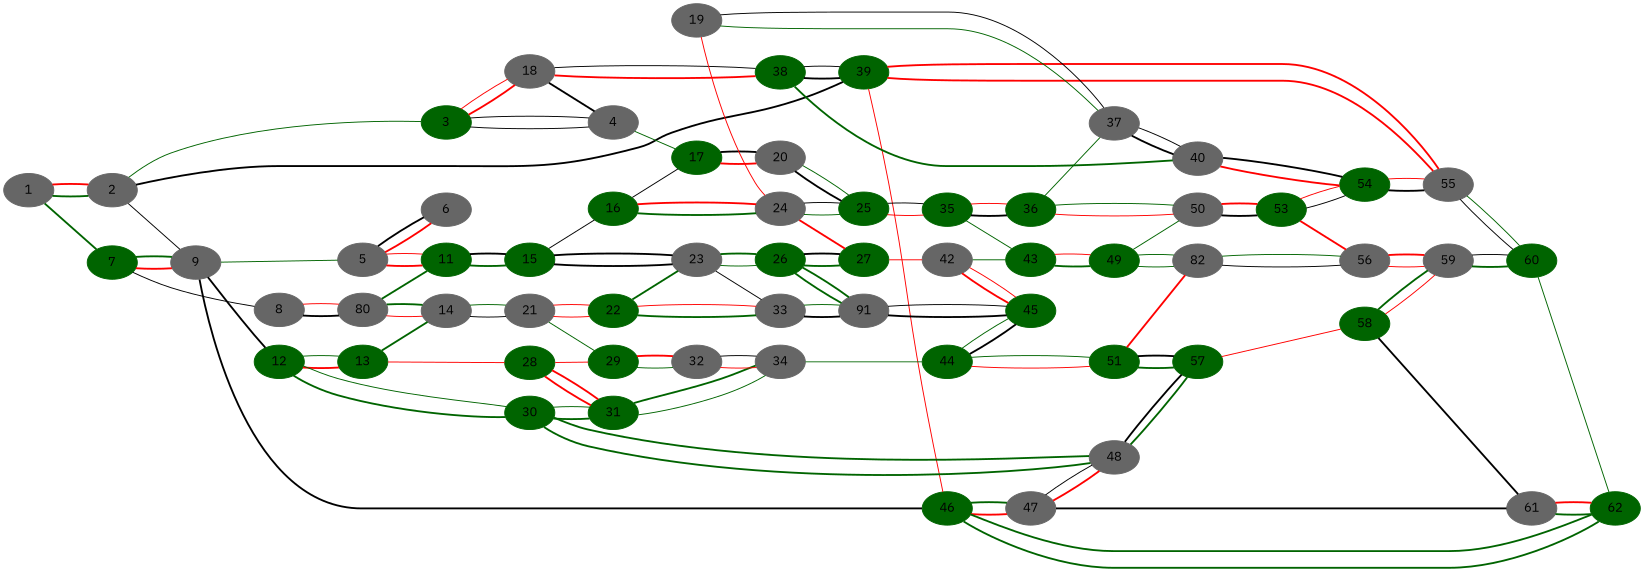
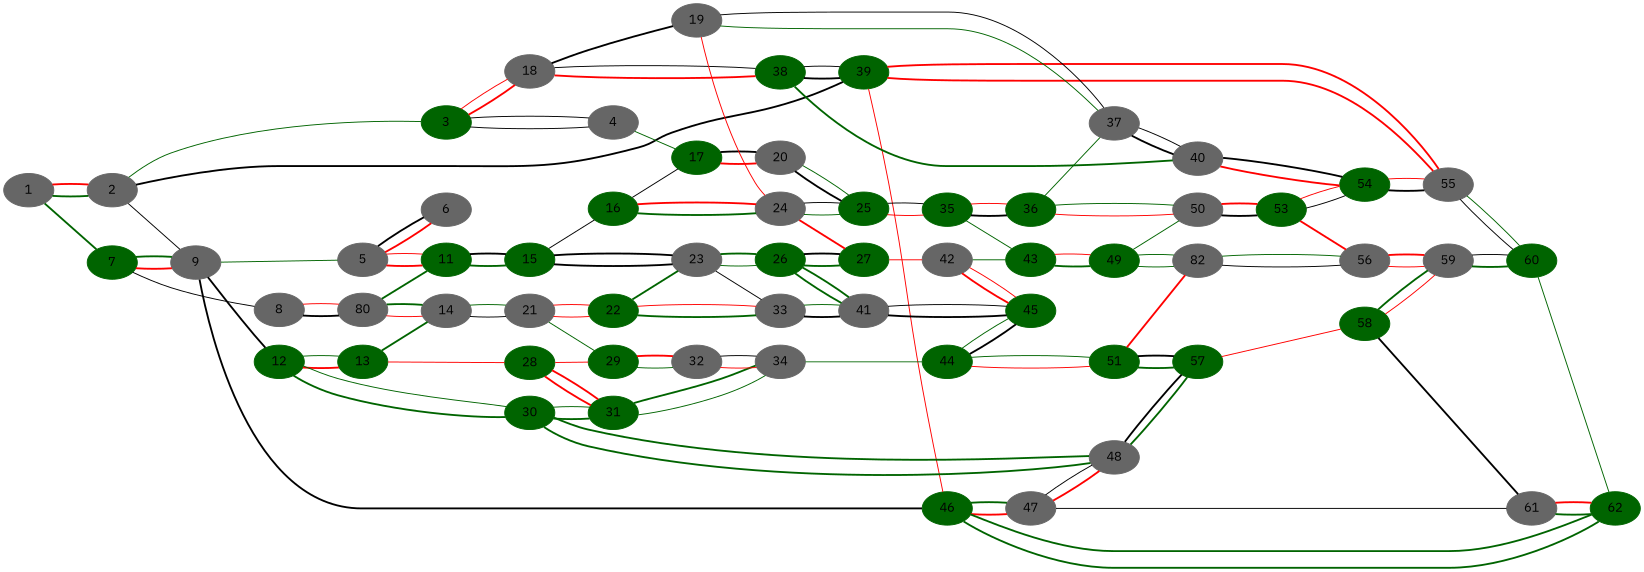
edge "18" -- "4": now "18" -- "19"
node "91": label "91" -> "41"
edge "47" -- "61": style bold -> solid
